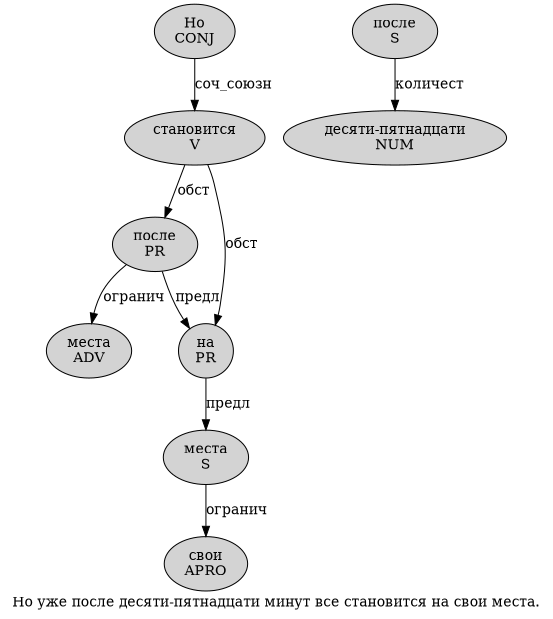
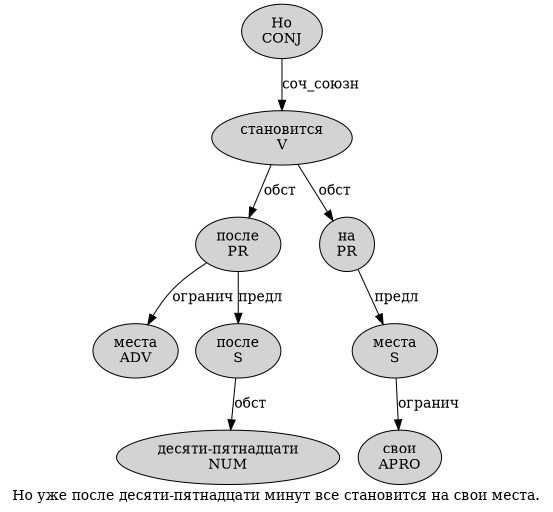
edge "после S" -> "десяти-пятнадцати NUM": label "количест" -> "обст"
edge "после PR" -> "на PR": now "после PR" -> "после S"
